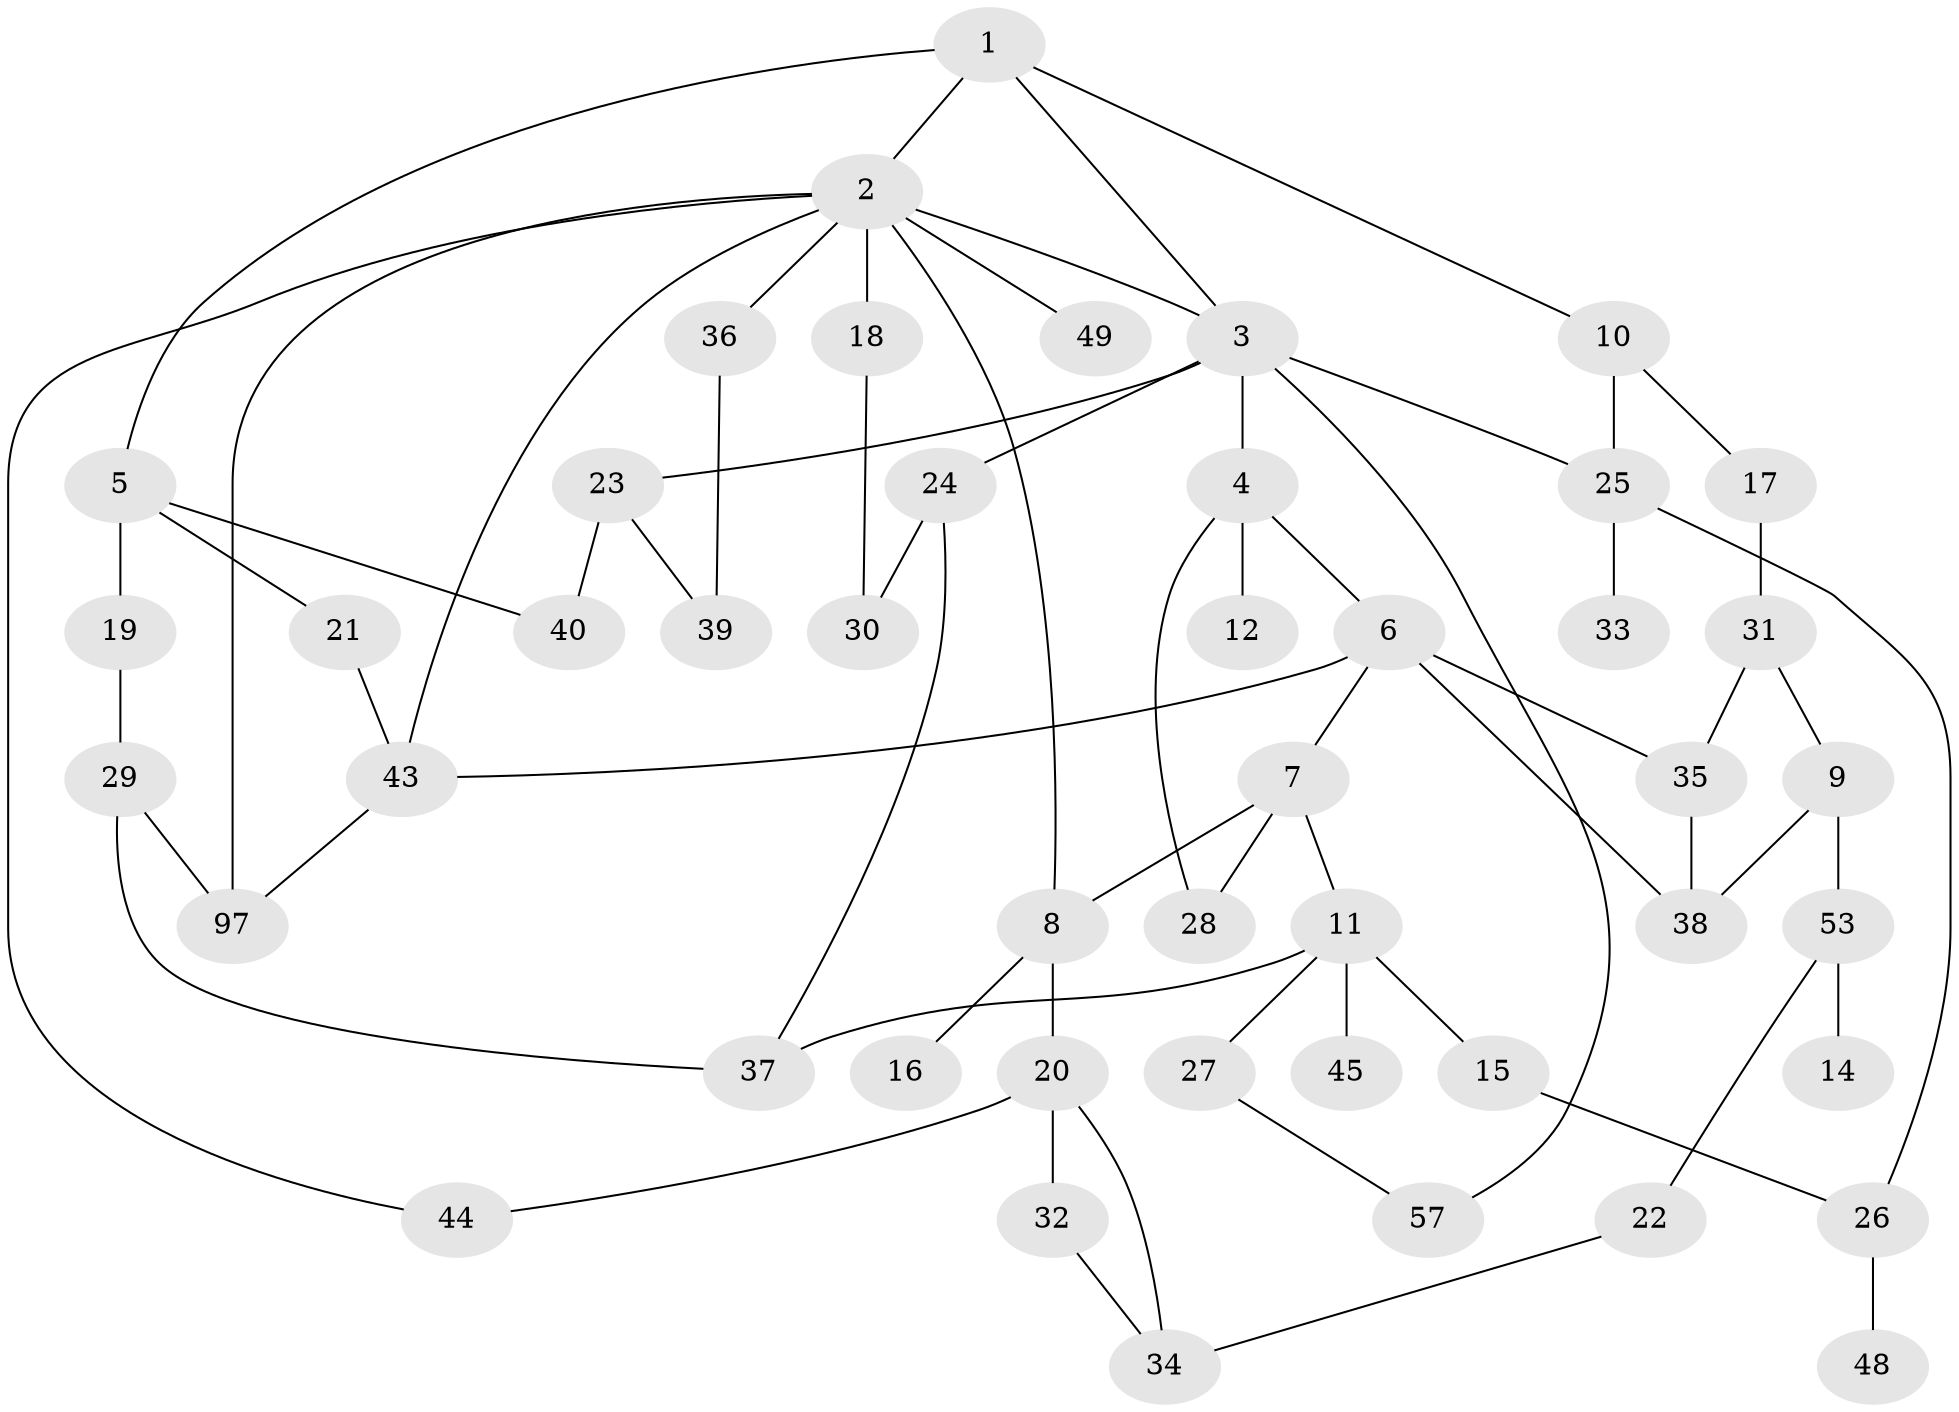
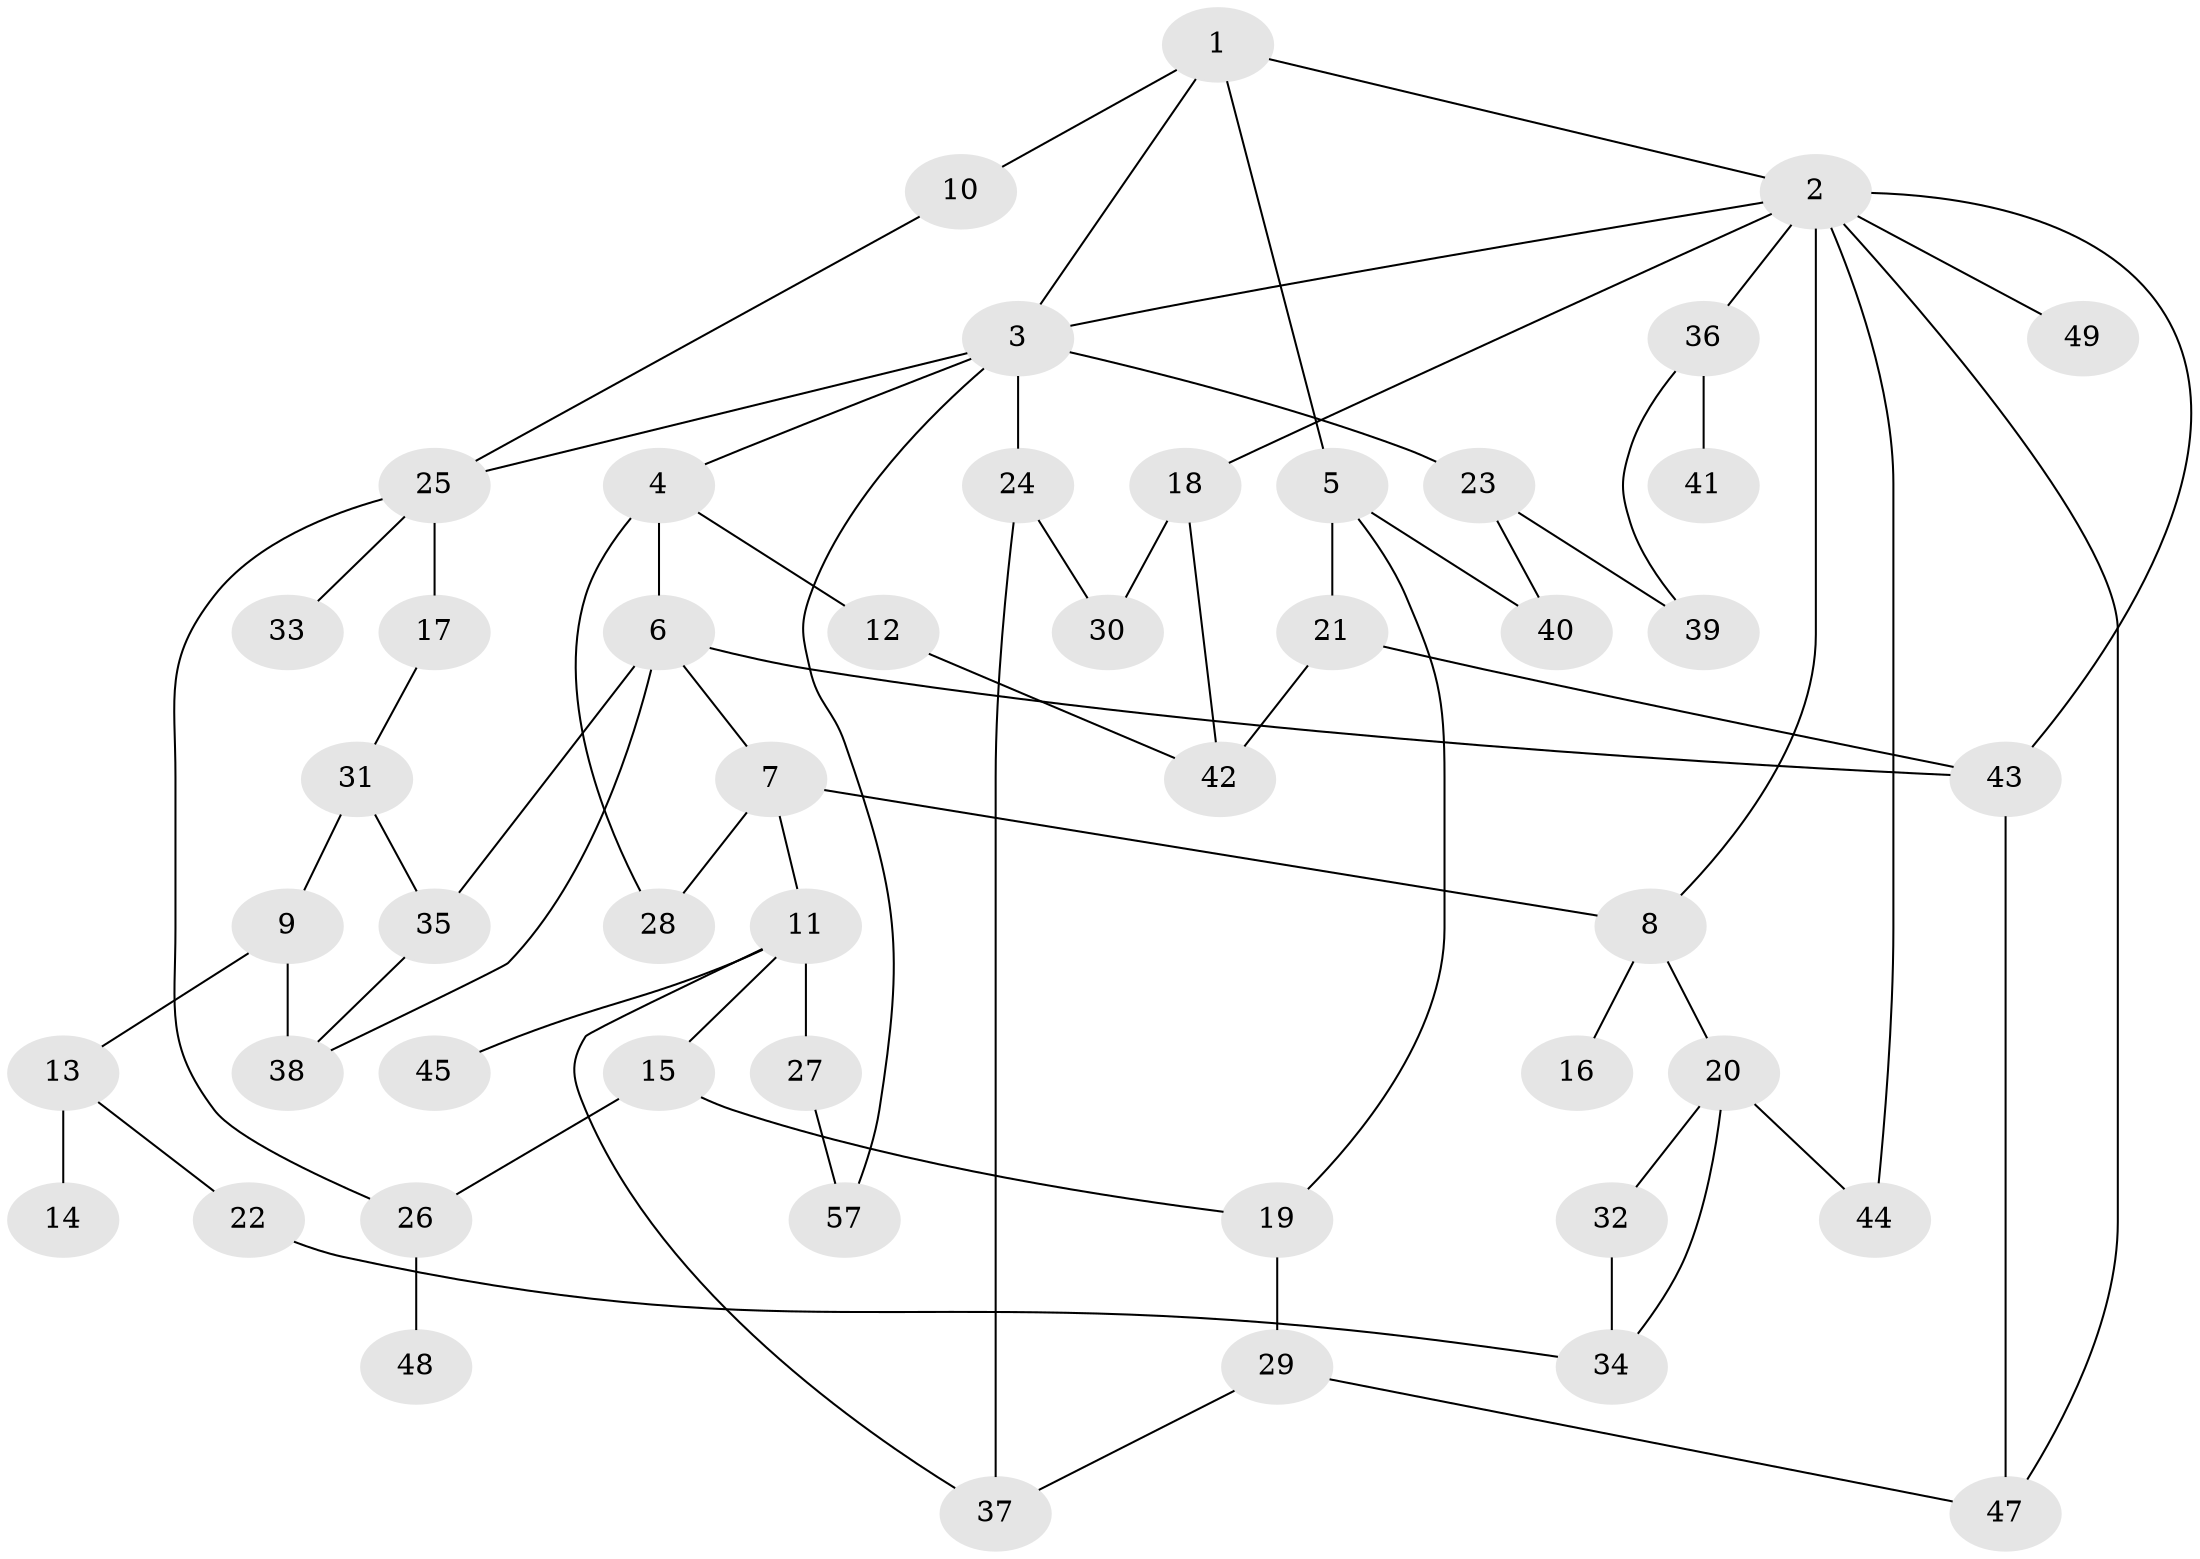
edge "10" -- "17": now "25" -- "17"
node "41": added
node "42": added
node "97": label "97" -> "47"
node "53": label "53" -> "13"
edge "15" -- "19": added
